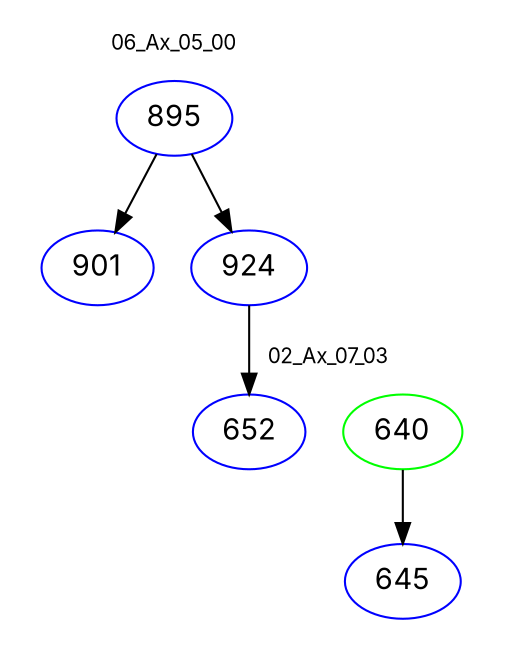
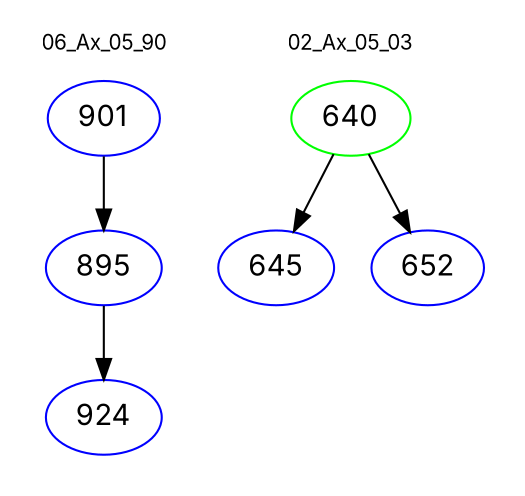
cluster "06_Ax_05_00": label "06_Ax_05_00" -> "06_Ax_05_90"
edge "895" -> "901": reversed
edge "924" -> "652": now "640" -> "652"
cluster "02_Ax_07_03": label "02_Ax_07_03" -> "02_Ax_05_03"
